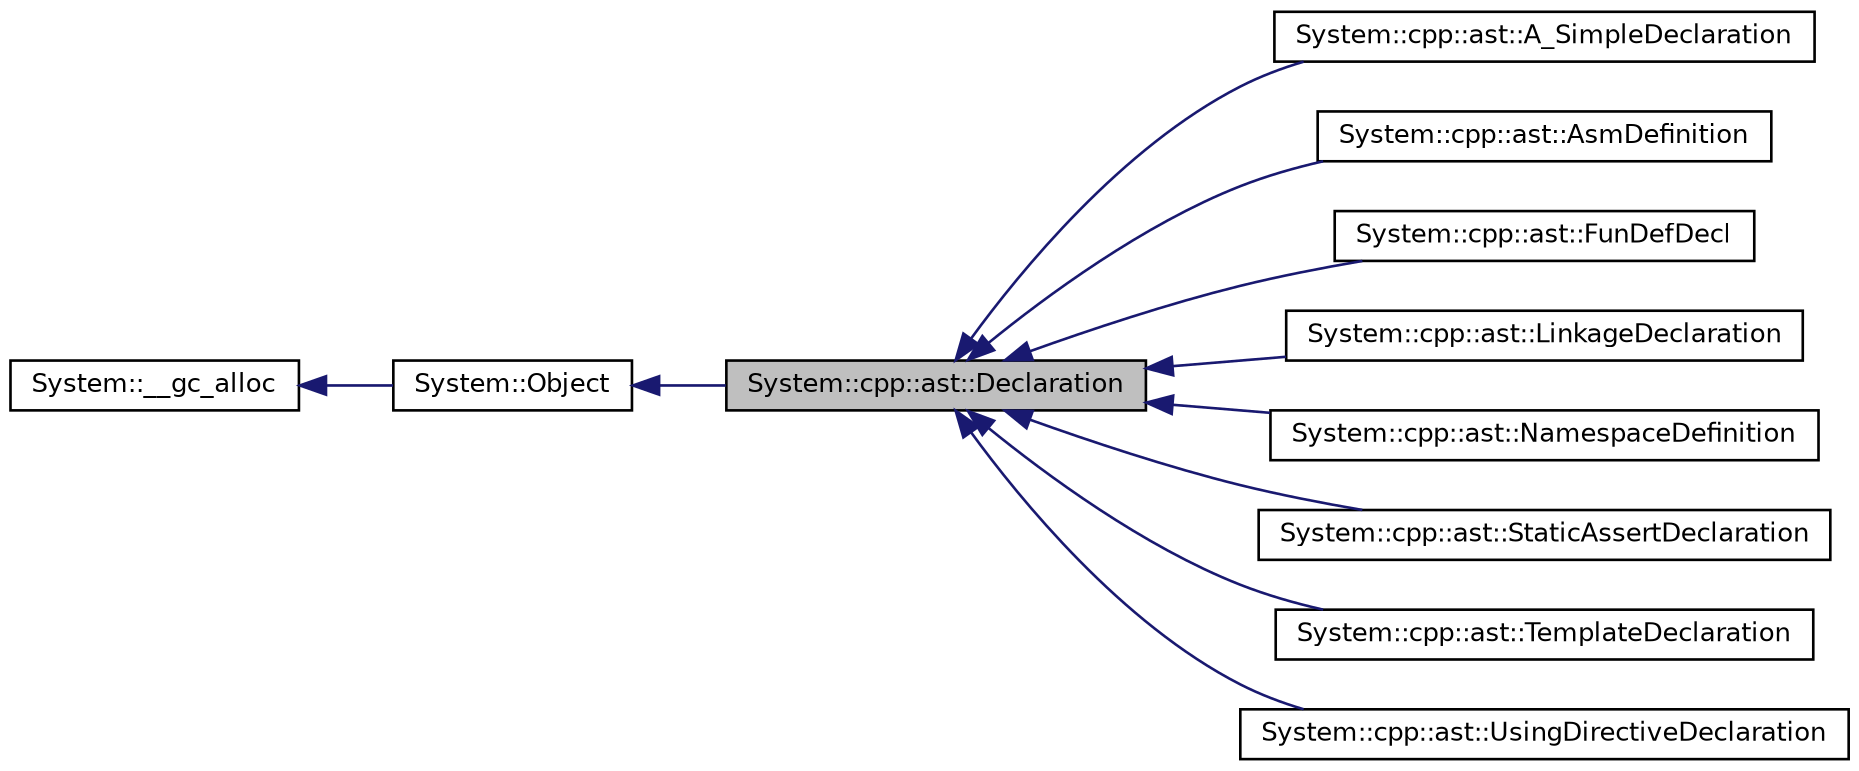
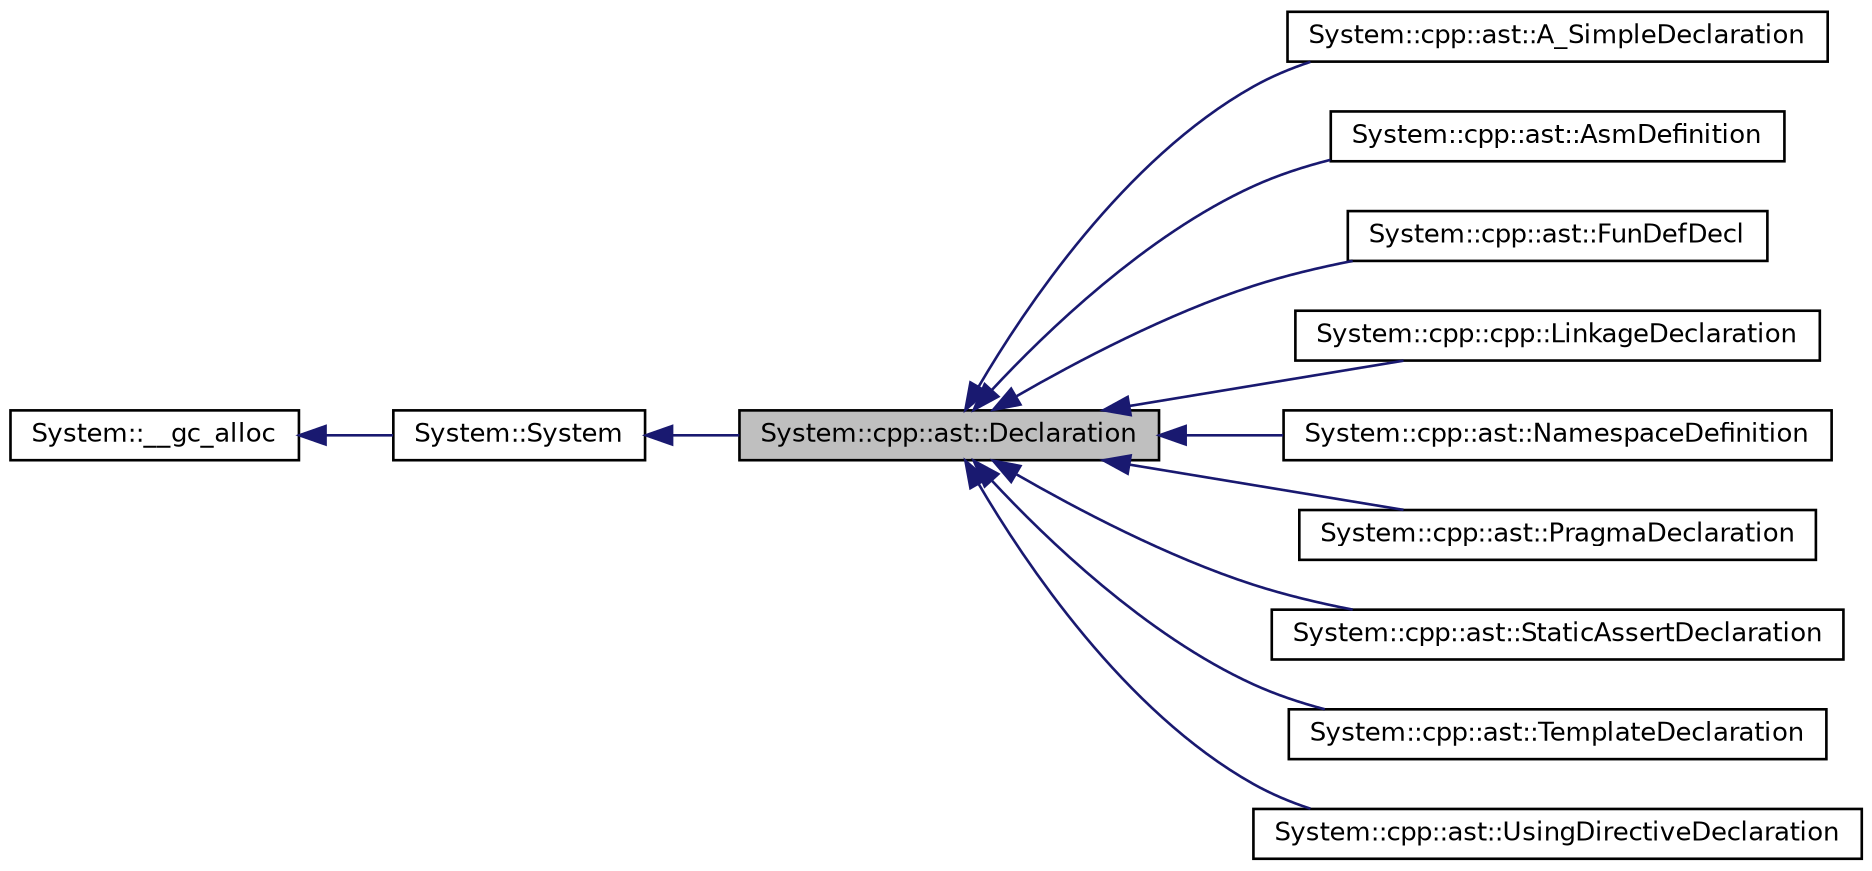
node "System::cpp::ast::LinkageDeclaration": label "System::cpp::ast::LinkageDeclaration" -> "System::cpp::cpp::LinkageDeclaration"
node "System::Object": label "System::Object" -> "System::System"
node "System::cpp::ast::PragmaDeclaration": added
